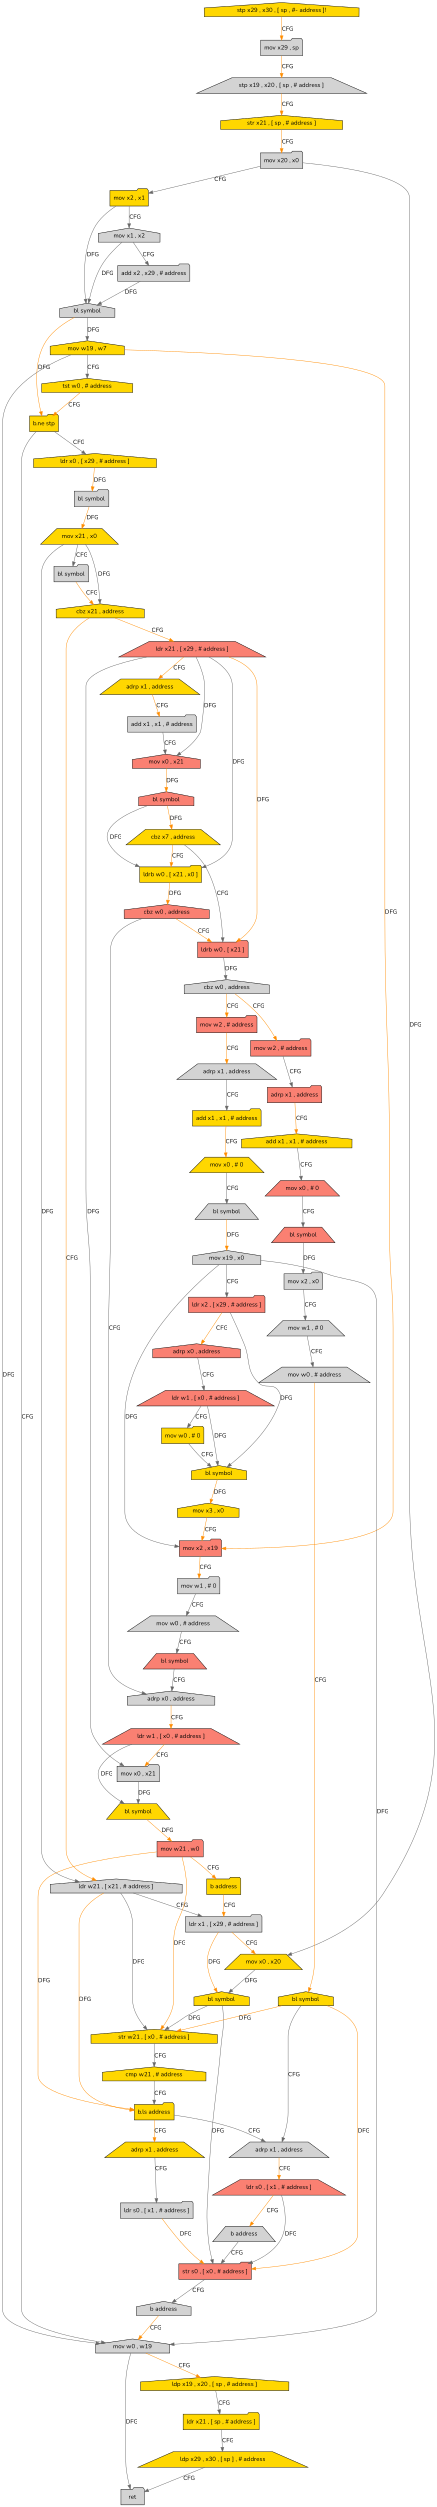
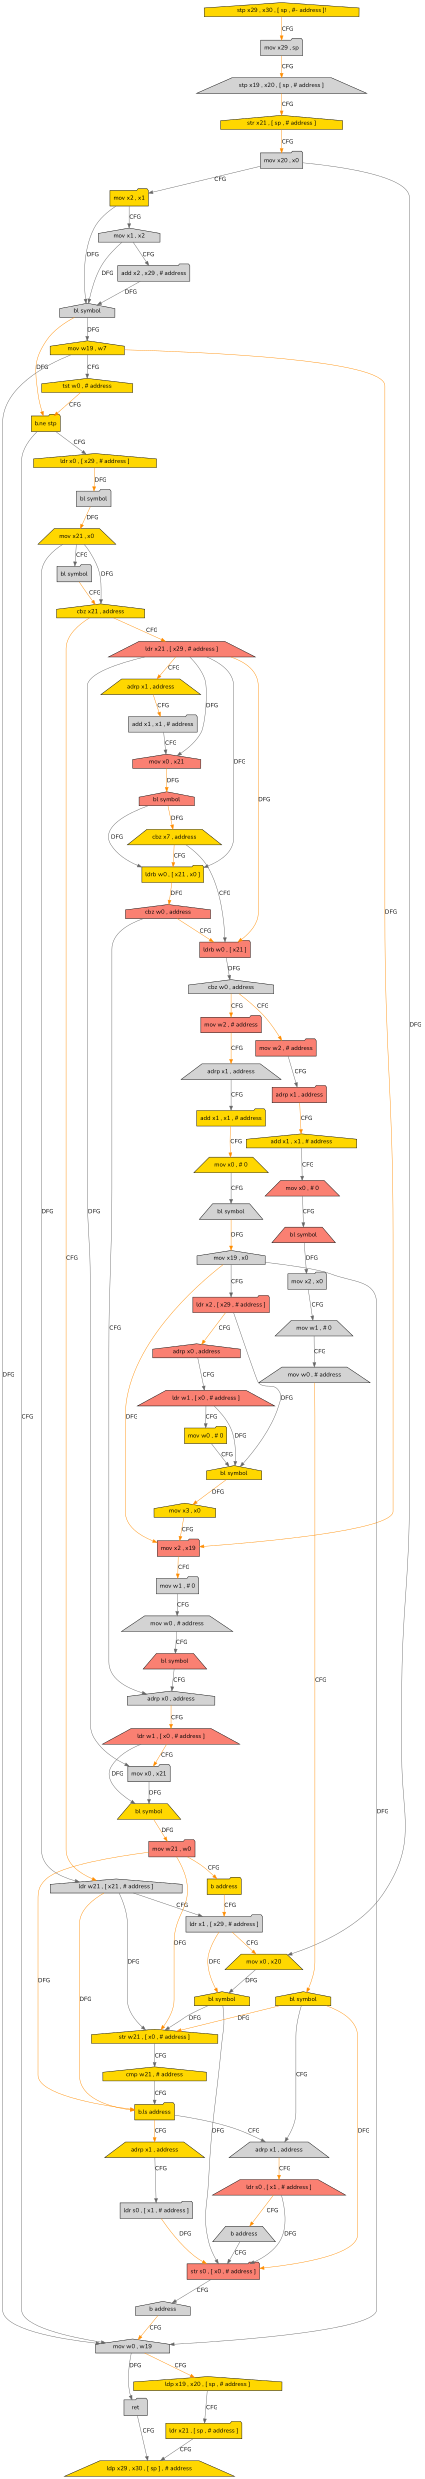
edge "mov x19 , x0" -> "mov x2 , x19": color gray40 -> darkorange
edge "ldp x29 , x30 , [ sp ] , # address" -> "ret": reversed
